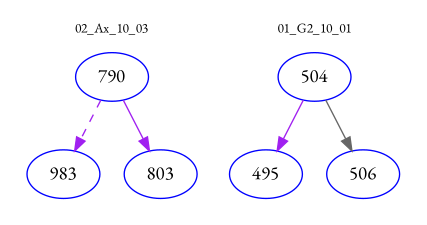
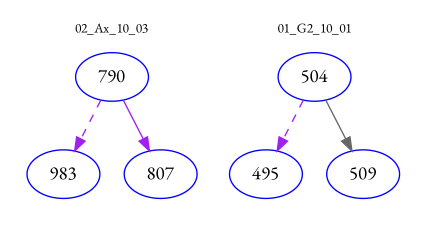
edge "504" -> "495": style solid -> dashed
node "803": label "803" -> "807"
node "506": label "506" -> "509"
